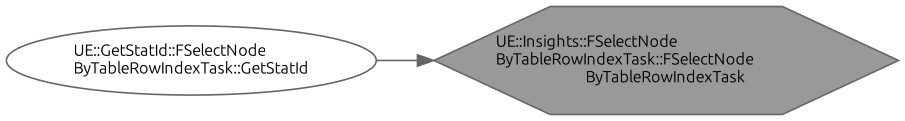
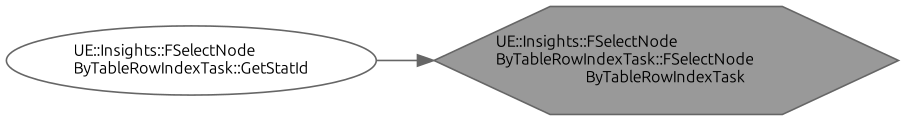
node "UE::GetStatId::FSelectNode ByTableRowIndexTask::GetStatId": label "UE::GetStatId::FSelectNode ByTableRowIndexTask::GetStatId" -> "UE::Insights::FSelectNode ByTableRowIndexTask::GetStatId"
